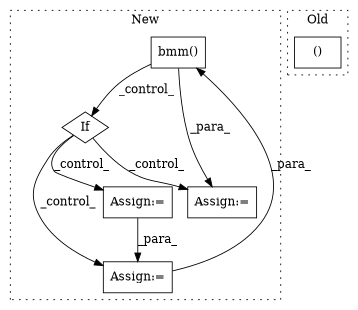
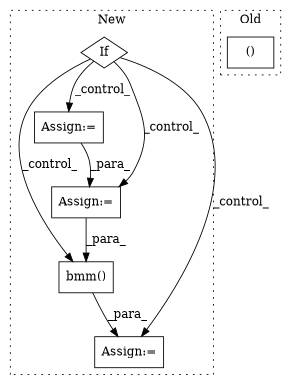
edge "bmm()" -> "If": reversed
